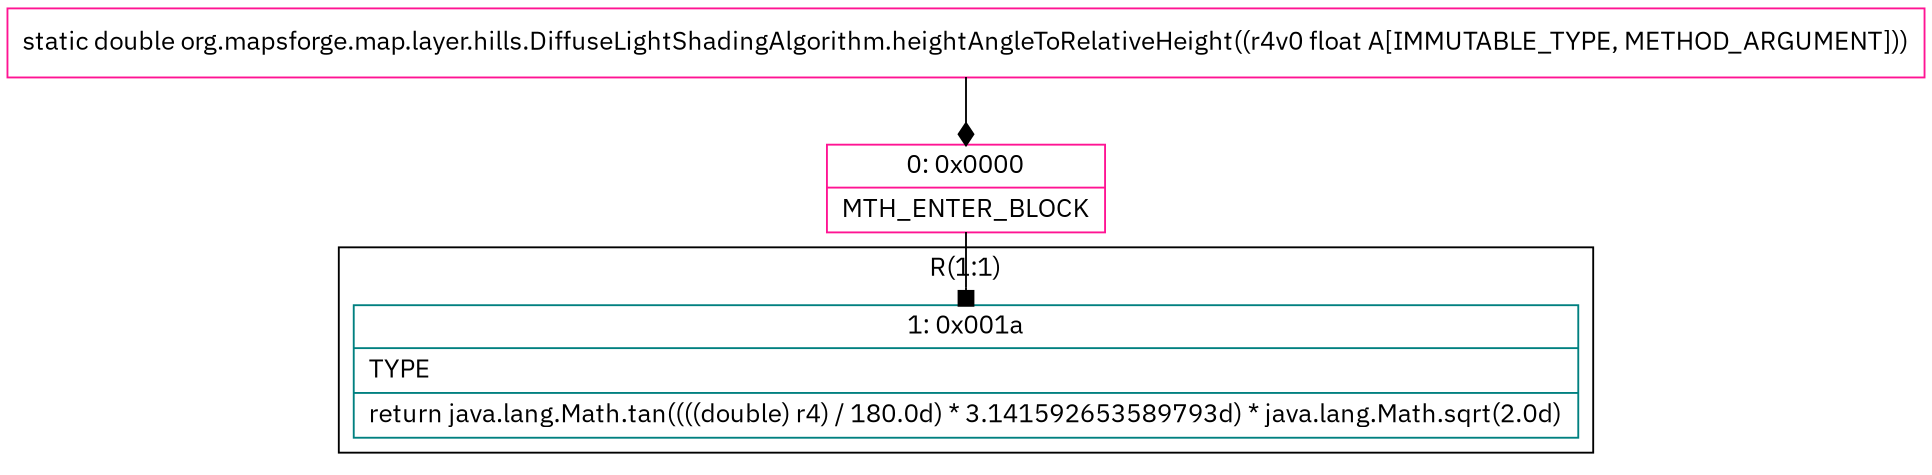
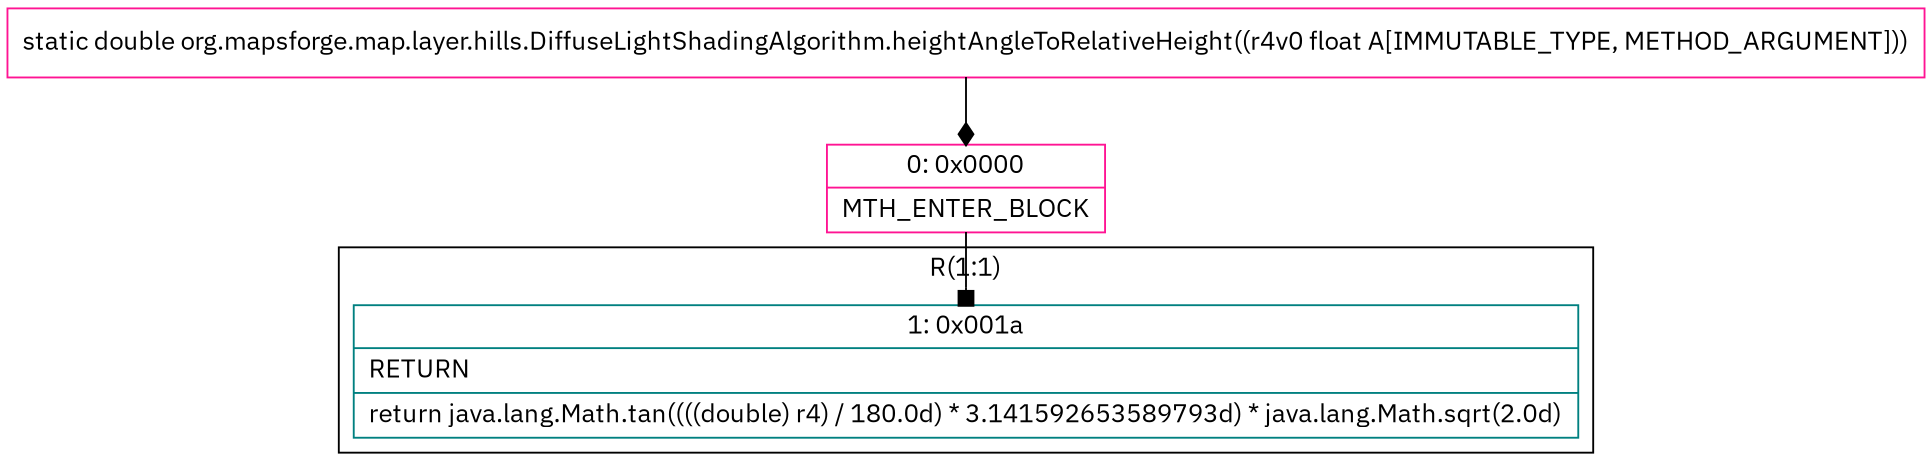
node "1: 0x001a": text "TYPE" -> "RETURN"
